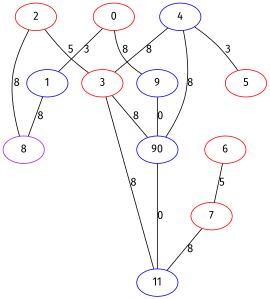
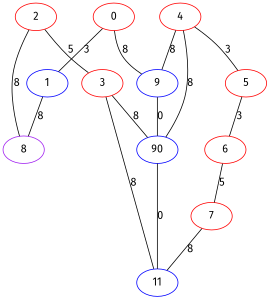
node "4": color blue -> red
edge "4" -- "3": now "4" -- "9"
edge "5" -- "6": added, label "3"
